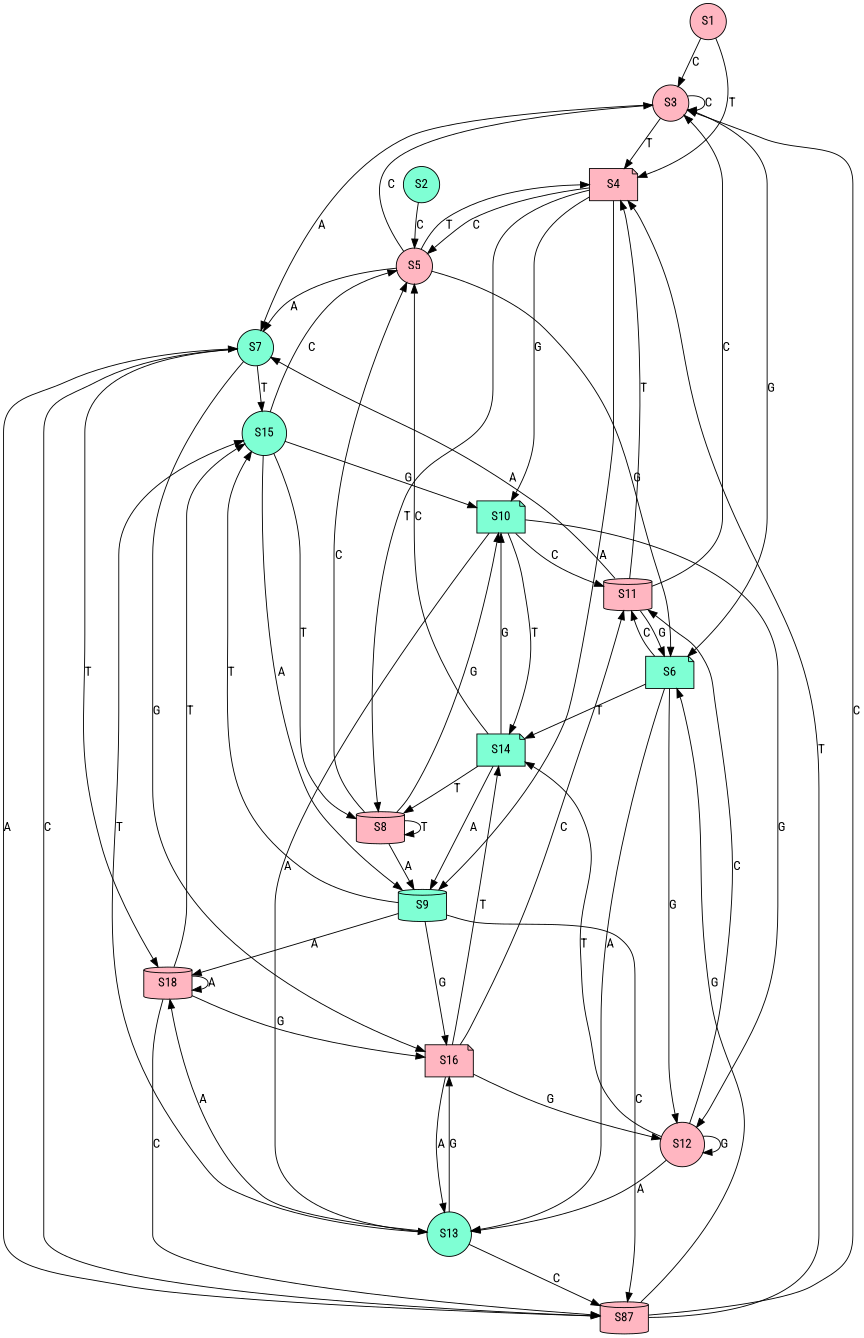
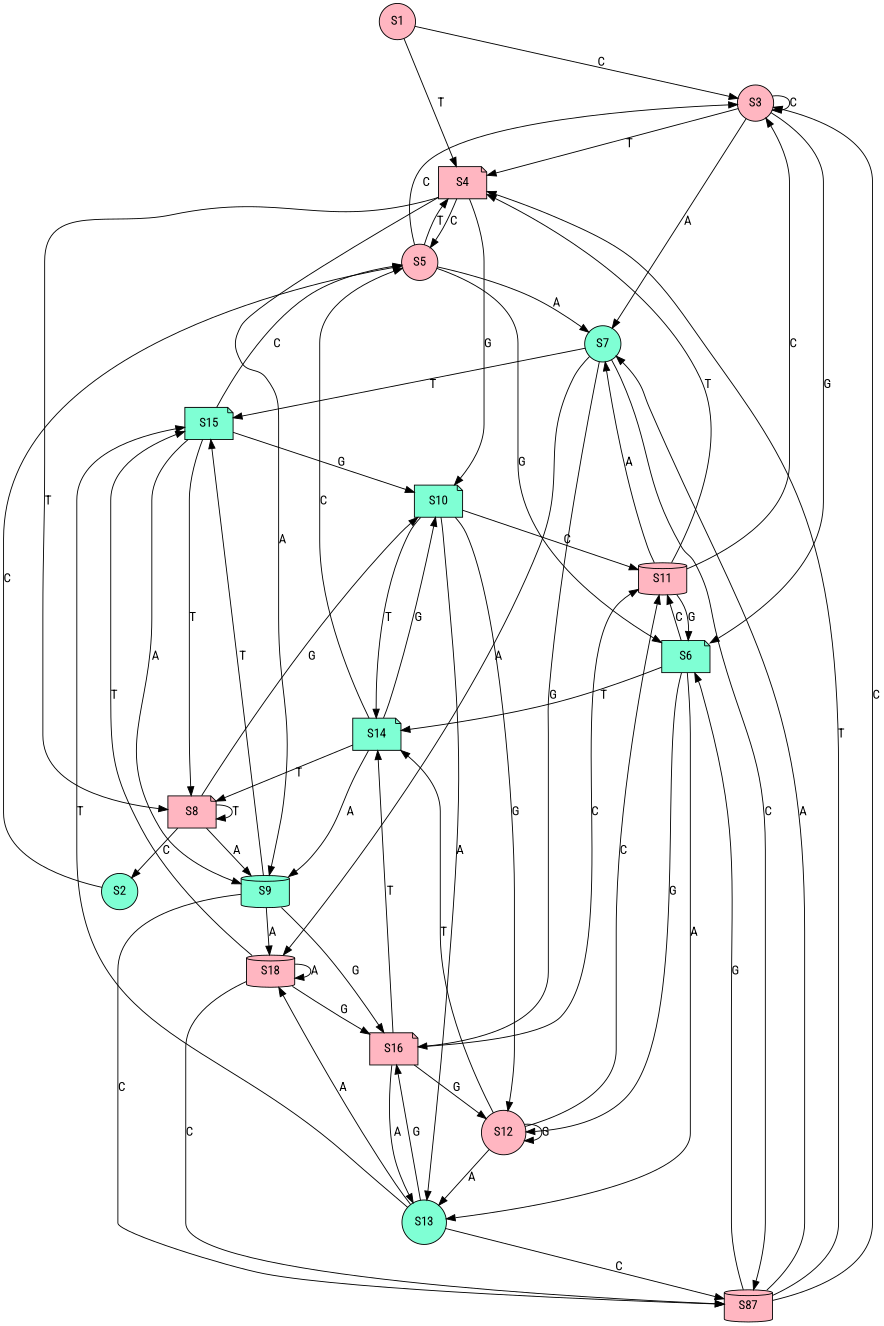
node "S15": shape circle -> note
edge "S8" -> "S5": now "S8" -> "S2"
edge "S7" -> "S18": label "T" -> "A"
node "S8": shape cylinder -> note
